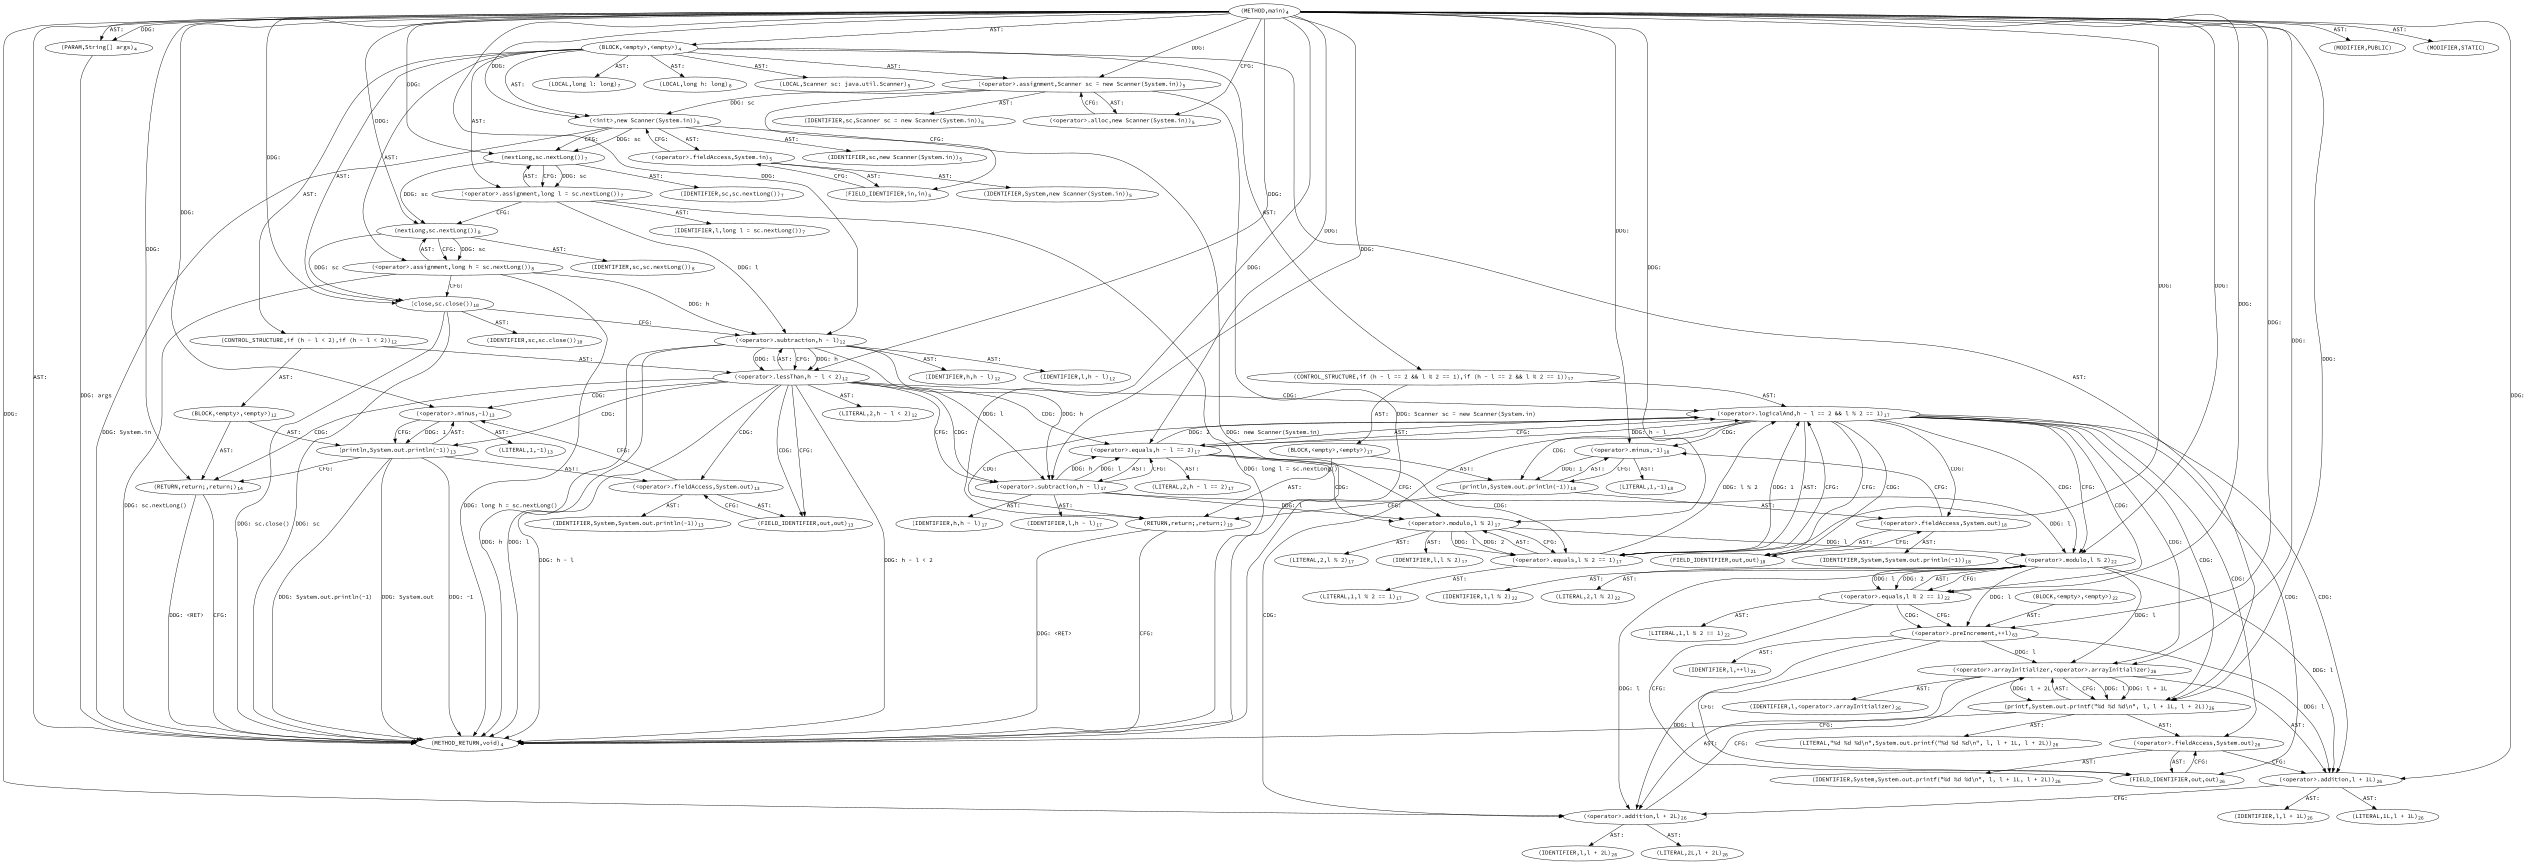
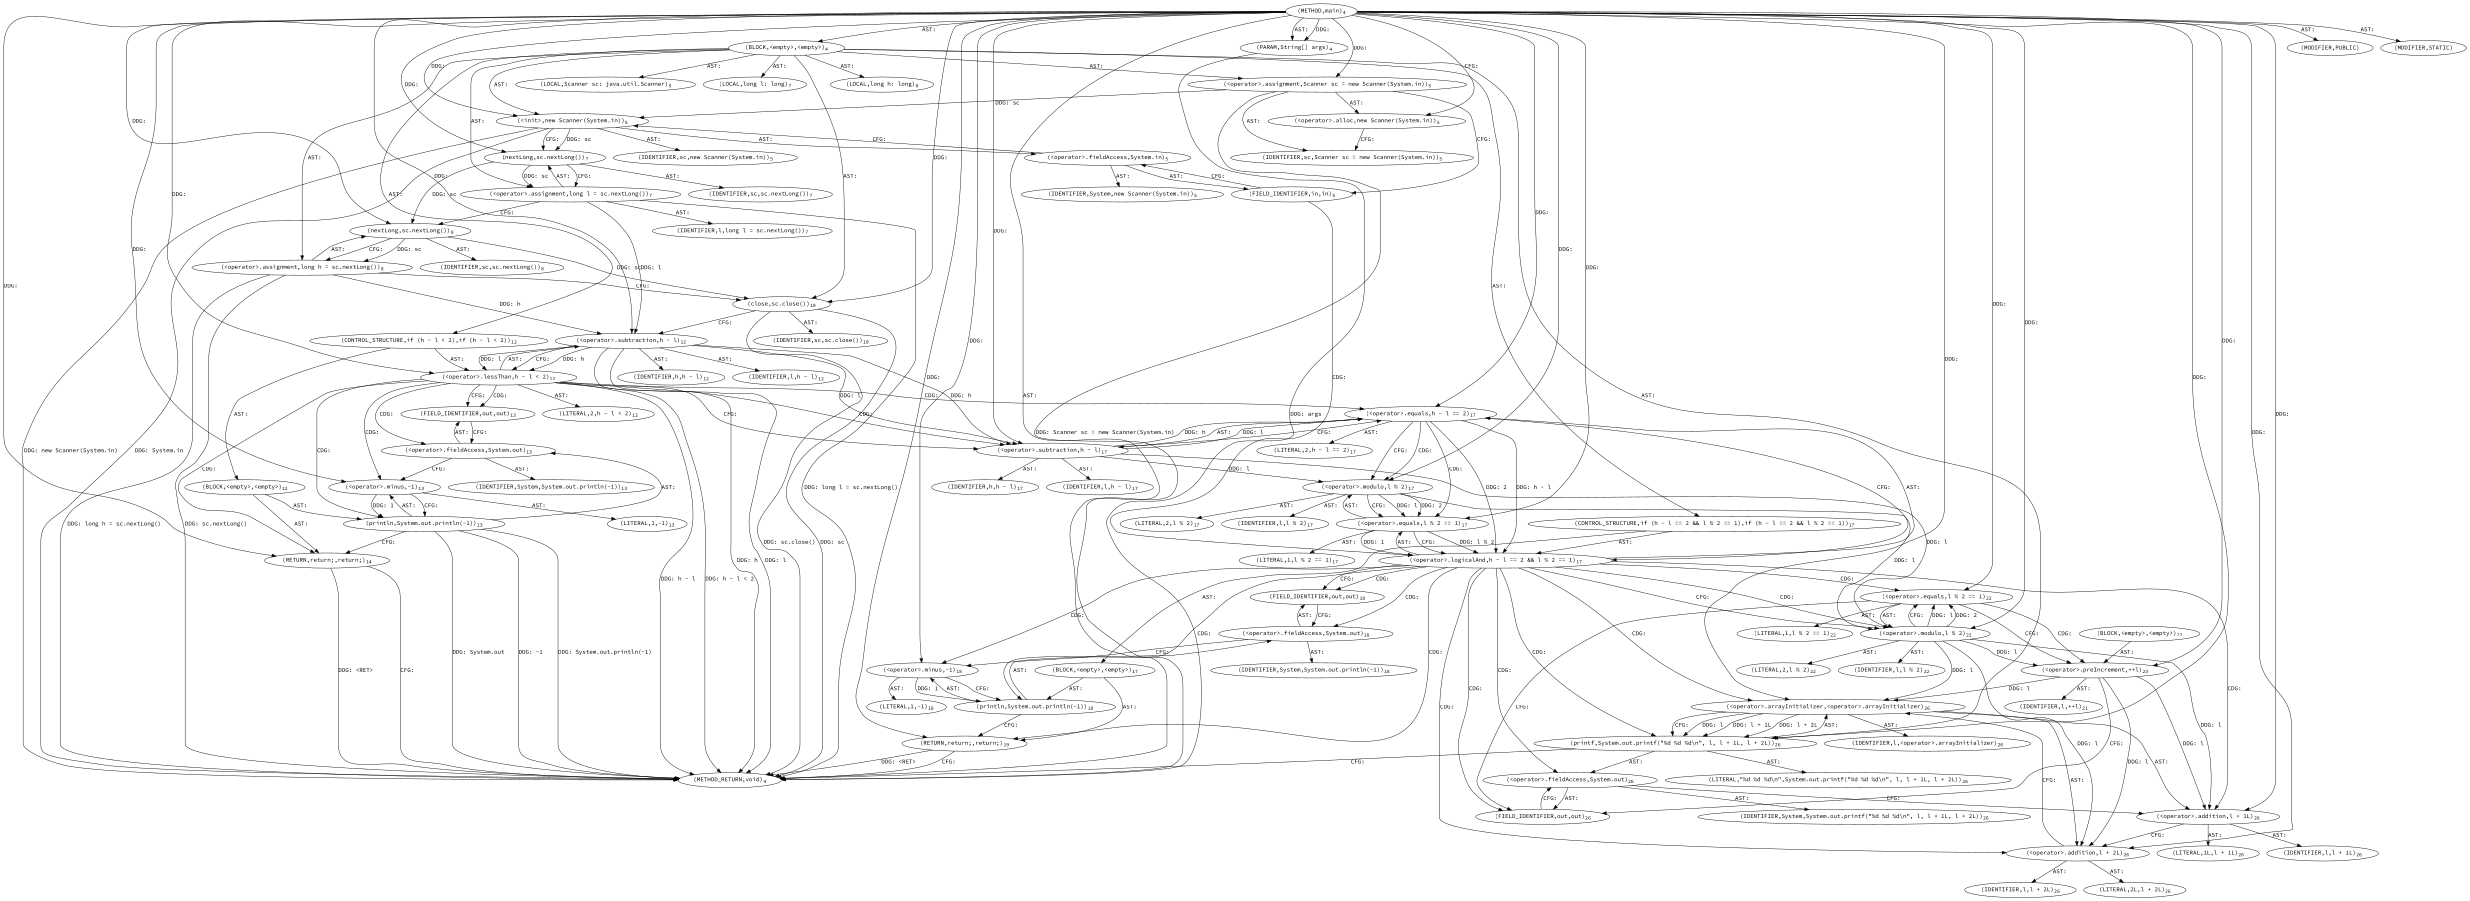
edge "(<operator>.alloc,new Scanner(System.in))" -> "(<operator>.assignment,Scanner sc = new Scanner(System.in))": now "(<operator>.alloc,new Scanner(System.in))" -> "(IDENTIFIER,sc,Scanner sc = new Scanner(System.in))"
edge "(<operator>.lessThan,h - l < 2)" -> "(<operator>.logicalAnd,h - l == 2 && l % 2 == 1)": now "(FIELD_IDENTIFIER,in,in)" -> "(<operator>.logicalAnd,h - l == 2 && l % 2 == 1)"
node "(<operator>.preIncrement,++l)": text "63" -> "23"
